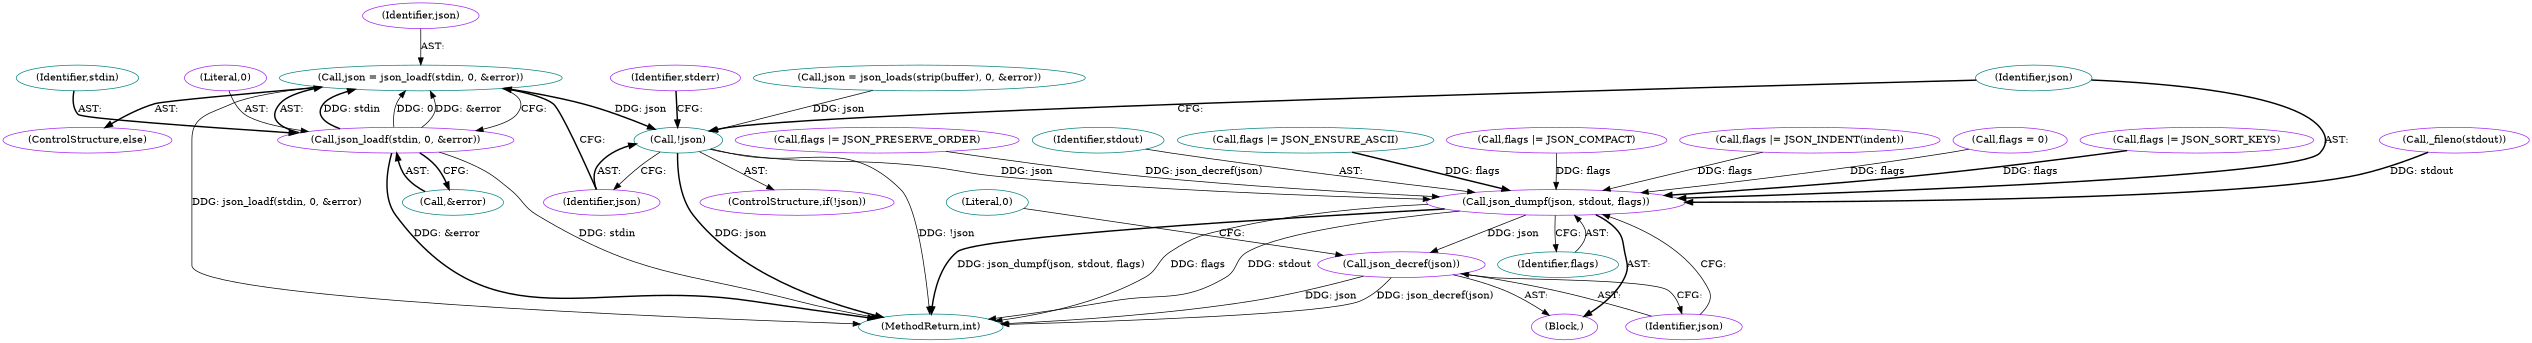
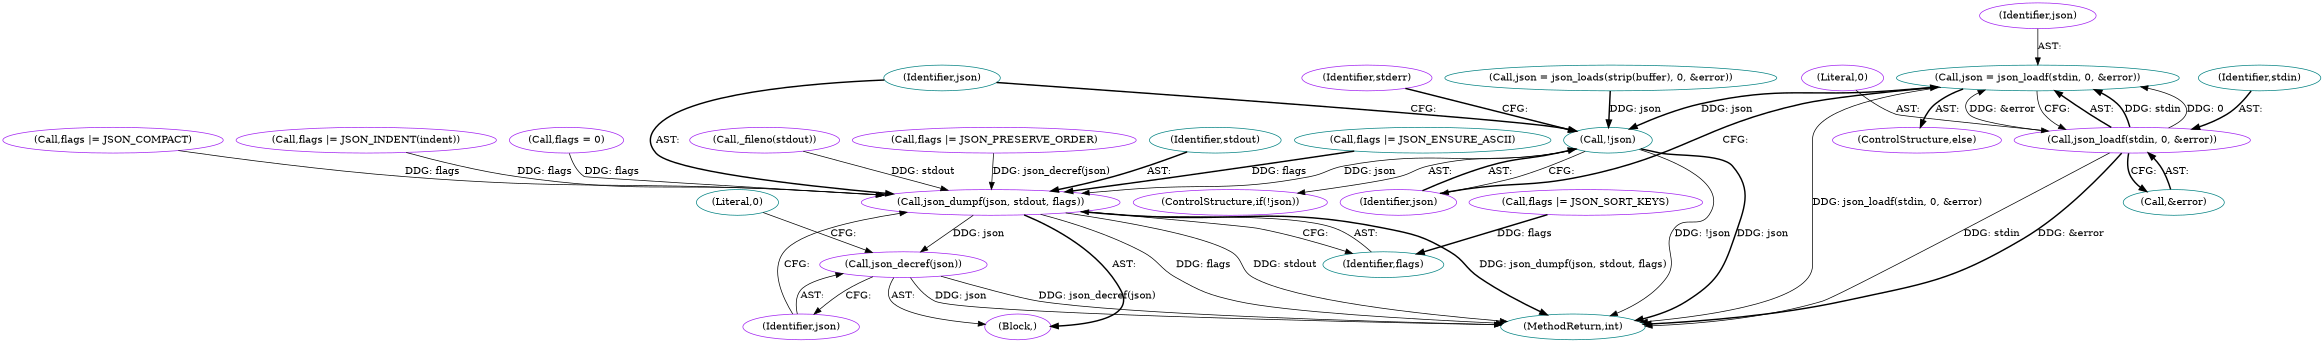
edge "(Call,json = json_loads(strip(buffer), 0, &error))" -> "(Call,!json)": style solid -> bold
edge "(Identifier,stdout)" -> "(Call,json_dumpf(json, stdout, flags))": style solid -> bold
edge "(Call,flags |= JSON_SORT_KEYS)" -> "(Call,json_dumpf(json, stdout, flags))": now "(Call,flags |= JSON_SORT_KEYS)" -> "(Identifier,flags)"
edge "(Call,_fileno(stdout))" -> "(Call,json_dumpf(json, stdout, flags))": style bold -> solid
